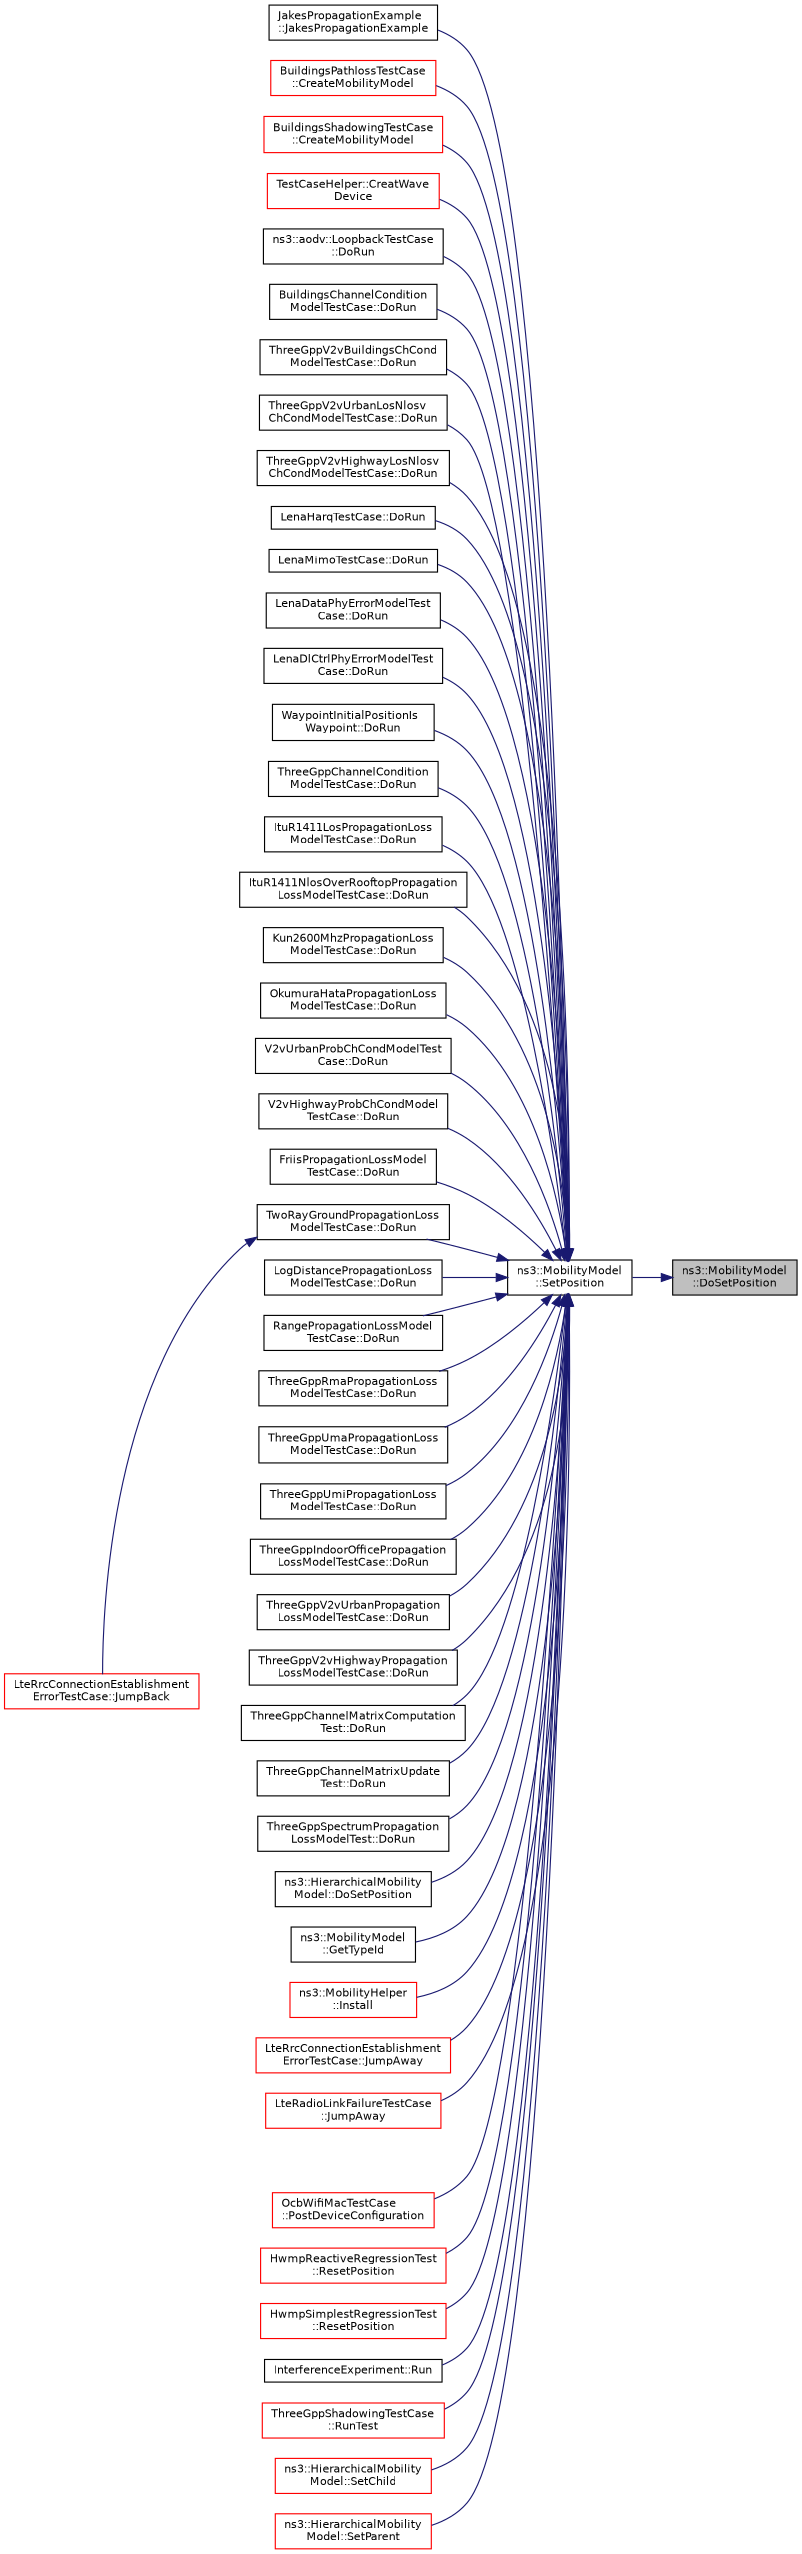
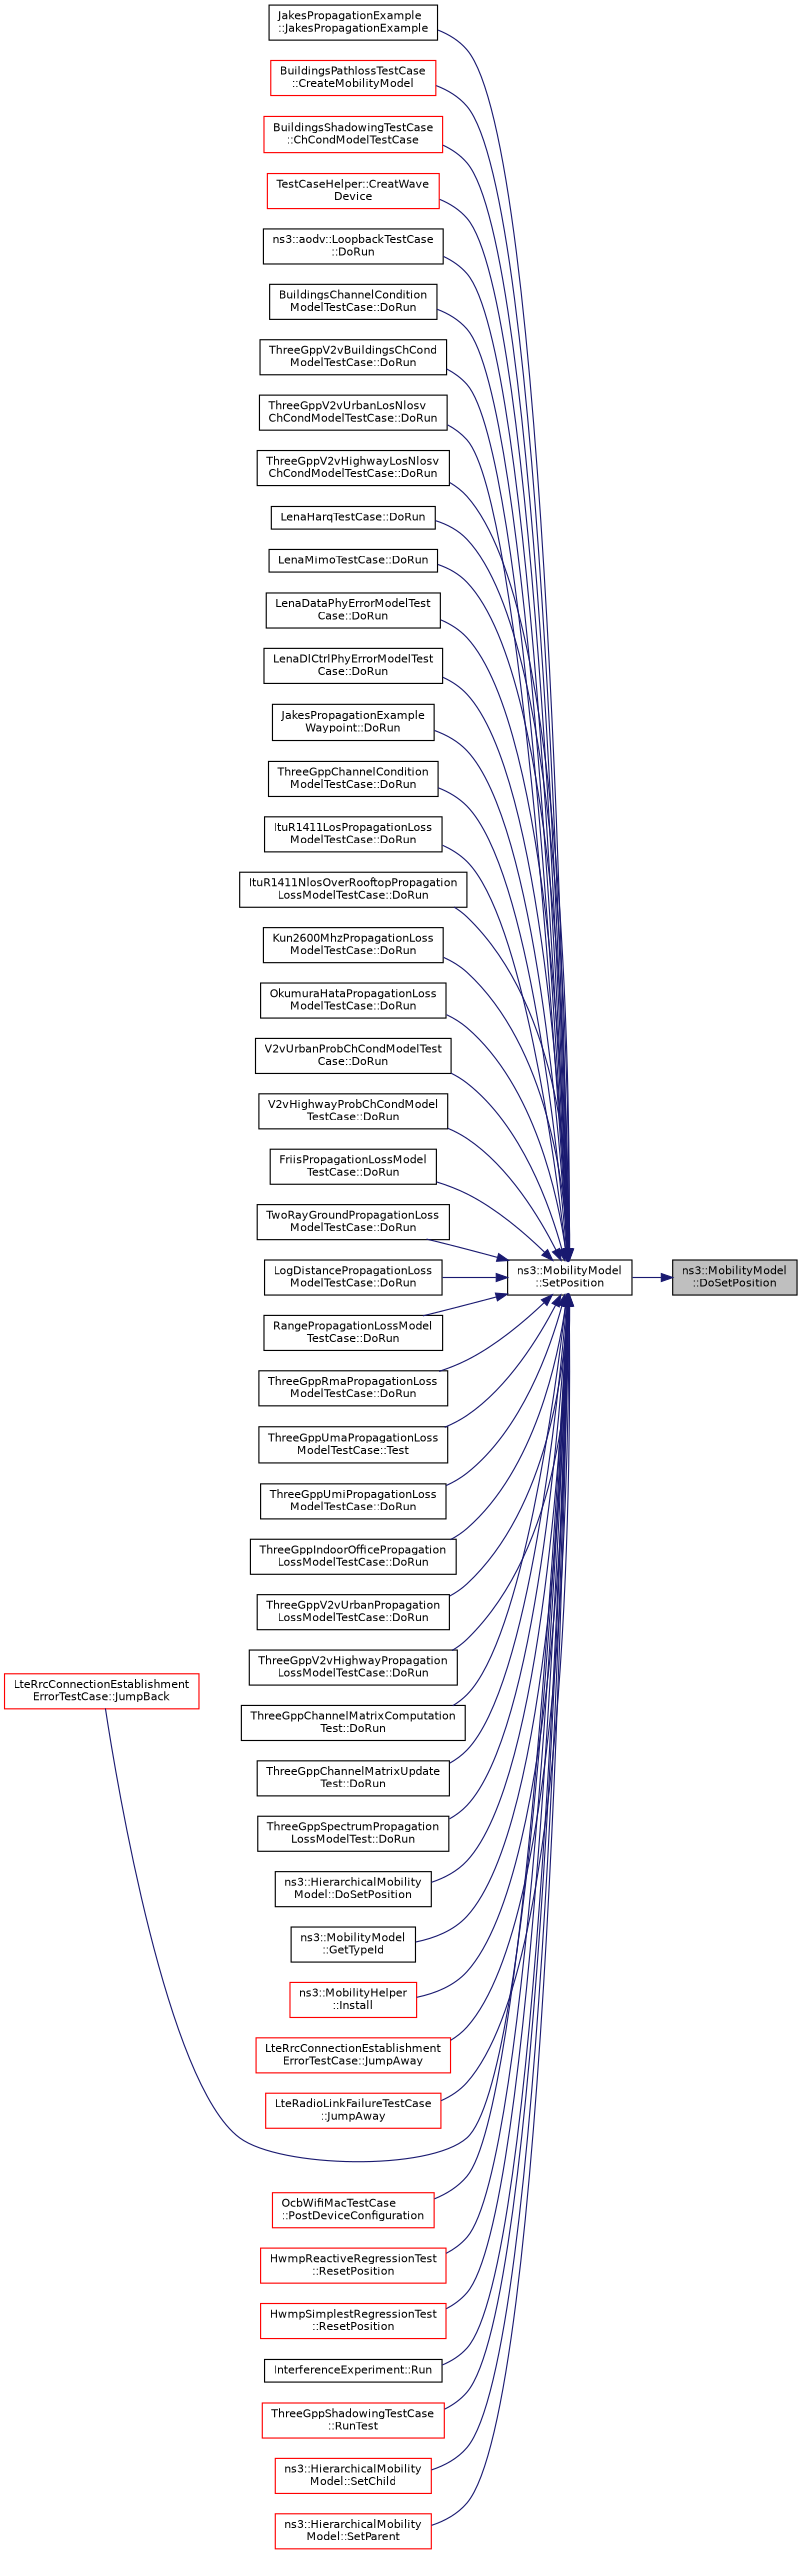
node "BuildingsShadowingTestCase ::CreateMobilityModel": label "BuildingsShadowingTestCase ::CreateMobilityModel" -> "BuildingsShadowingTestCase ::ChCondModelTestCase"
node "WaypointInitialPositionIs Waypoint::DoRun": label "WaypointInitialPositionIs Waypoint::DoRun" -> "JakesPropagationExample Waypoint::DoRun"
edge "LteRrcConnectionEstablishment ErrorTestCase::JumpBack" -> "TwoRayGroundPropagationLoss ModelTestCase::DoRun": now "LteRrcConnectionEstablishment ErrorTestCase::JumpBack" -> "ns3::MobilityModel ::SetPosition"
node "ThreeGppUmaPropagationLoss ModelTestCase::DoRun": label "ThreeGppUmaPropagationLoss ModelTestCase::DoRun" -> "ThreeGppUmaPropagationLoss ModelTestCase::Test"
